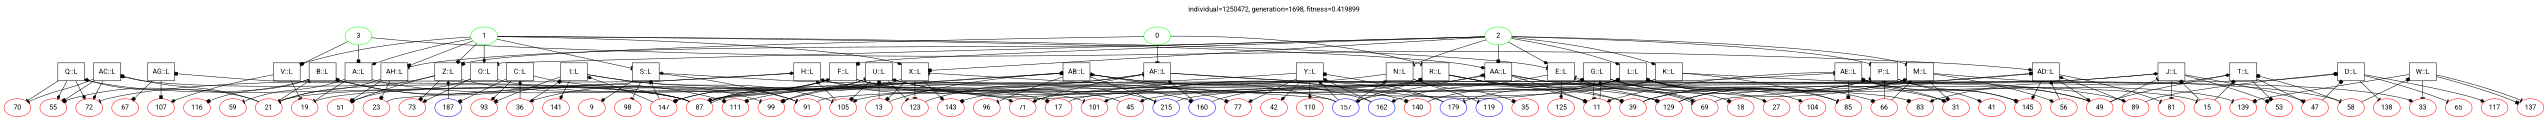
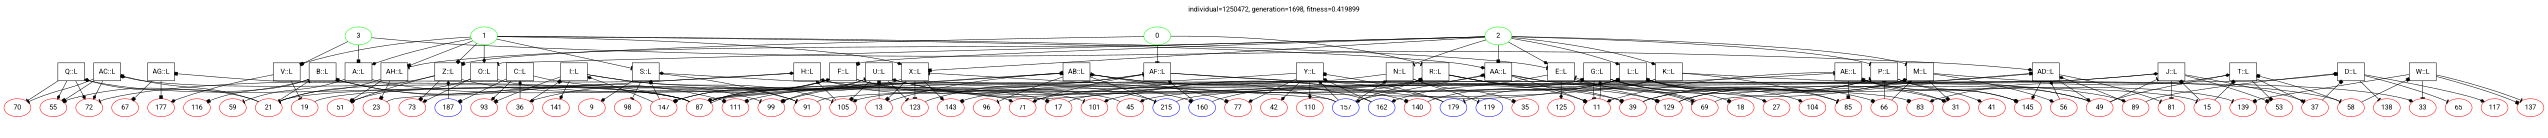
edge "A::L" -> "19": removed
node "107": label "107" -> "177"
node "47": label "47" -> "37"
